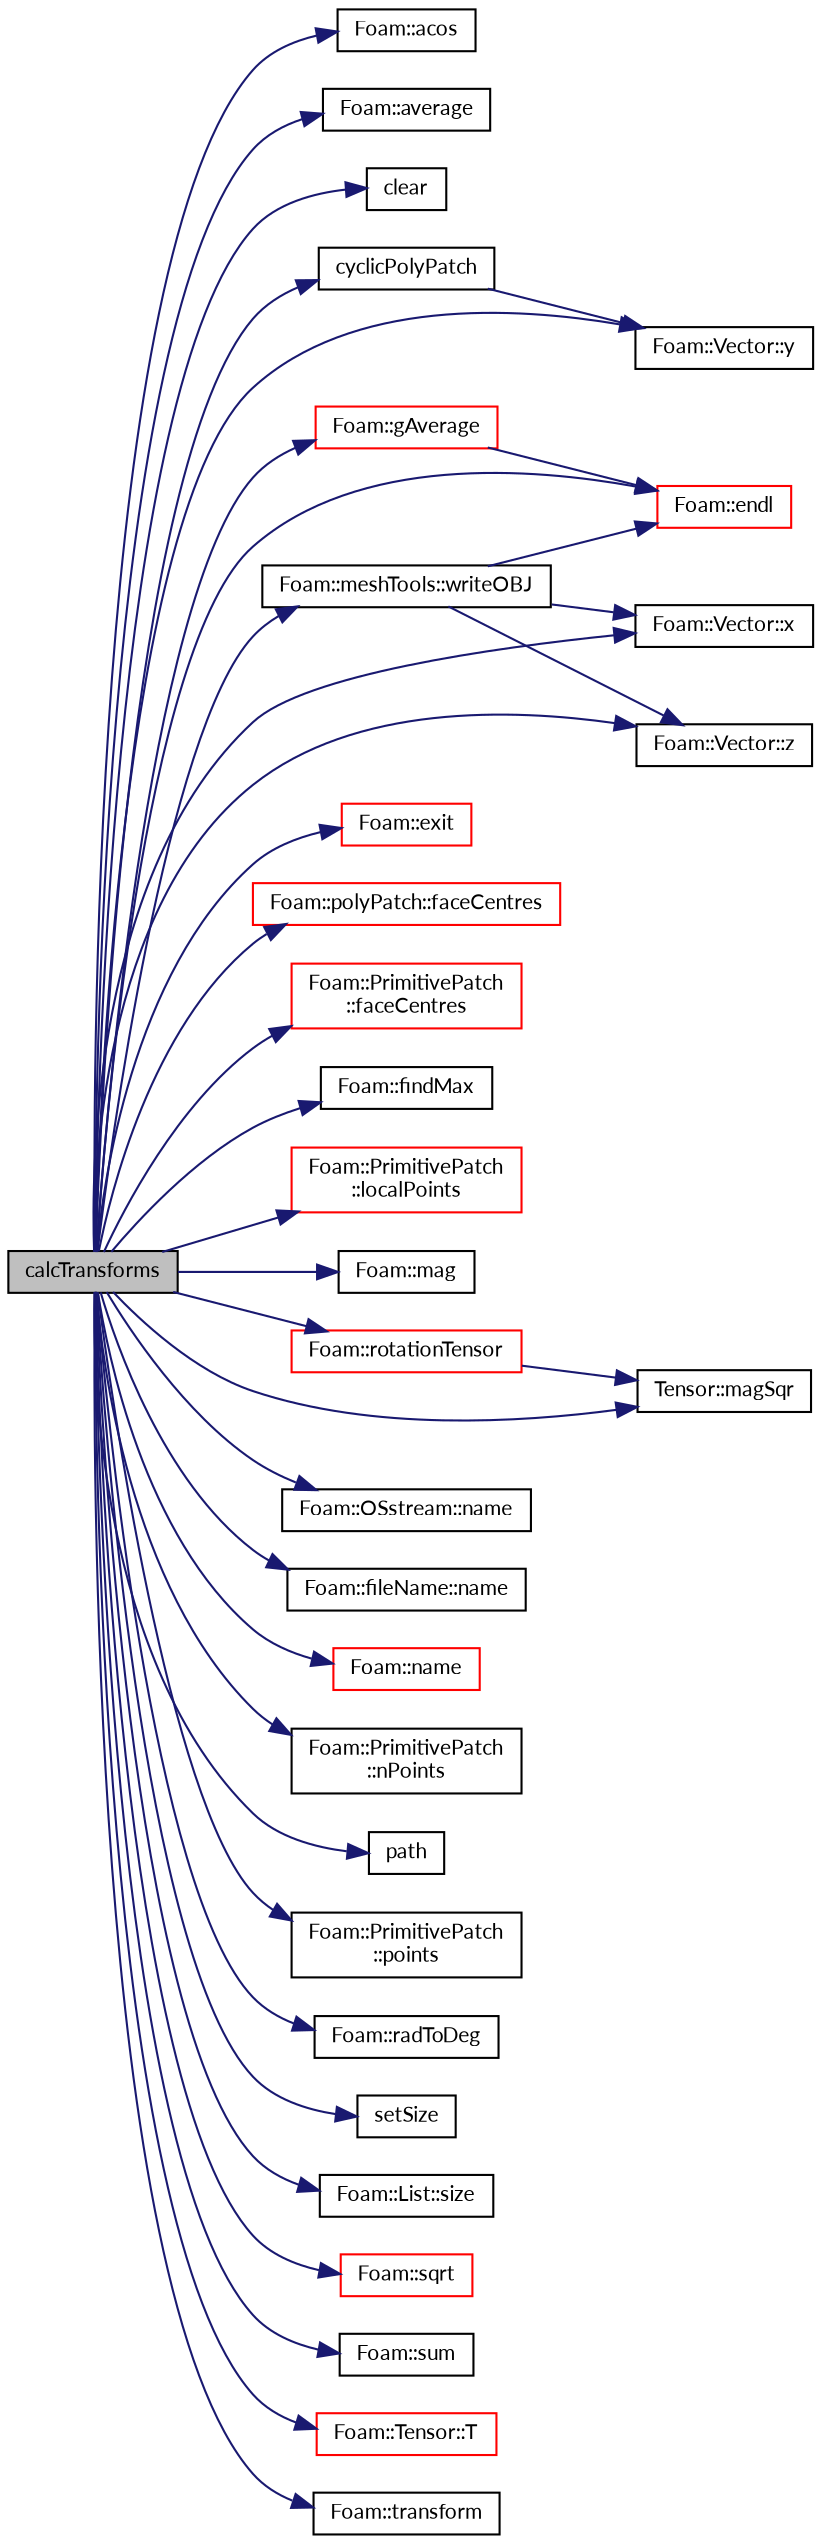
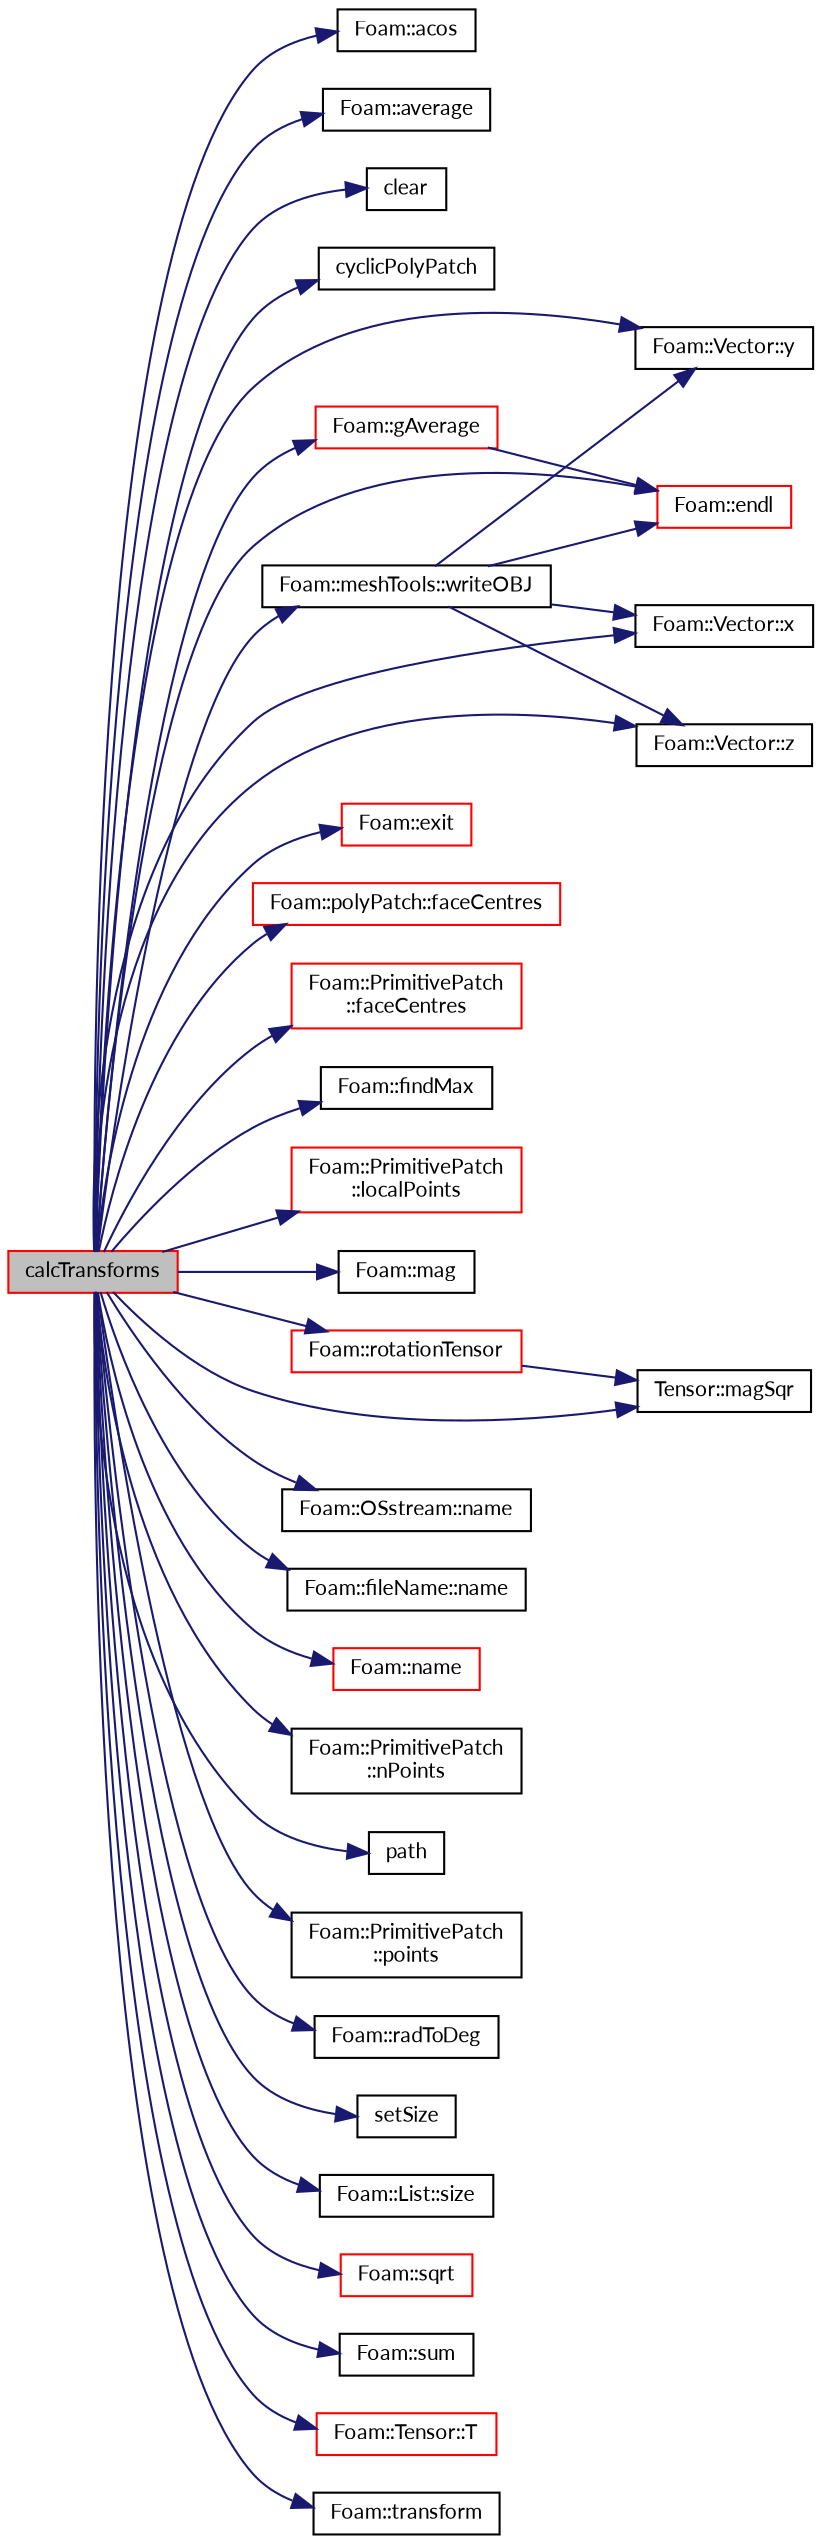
edge "cyclicPolyPatch" -> "Foam::Vector::y": now "Foam::meshTools::writeOBJ" -> "Foam::Vector::y"
node "calcTransforms": color black -> red
